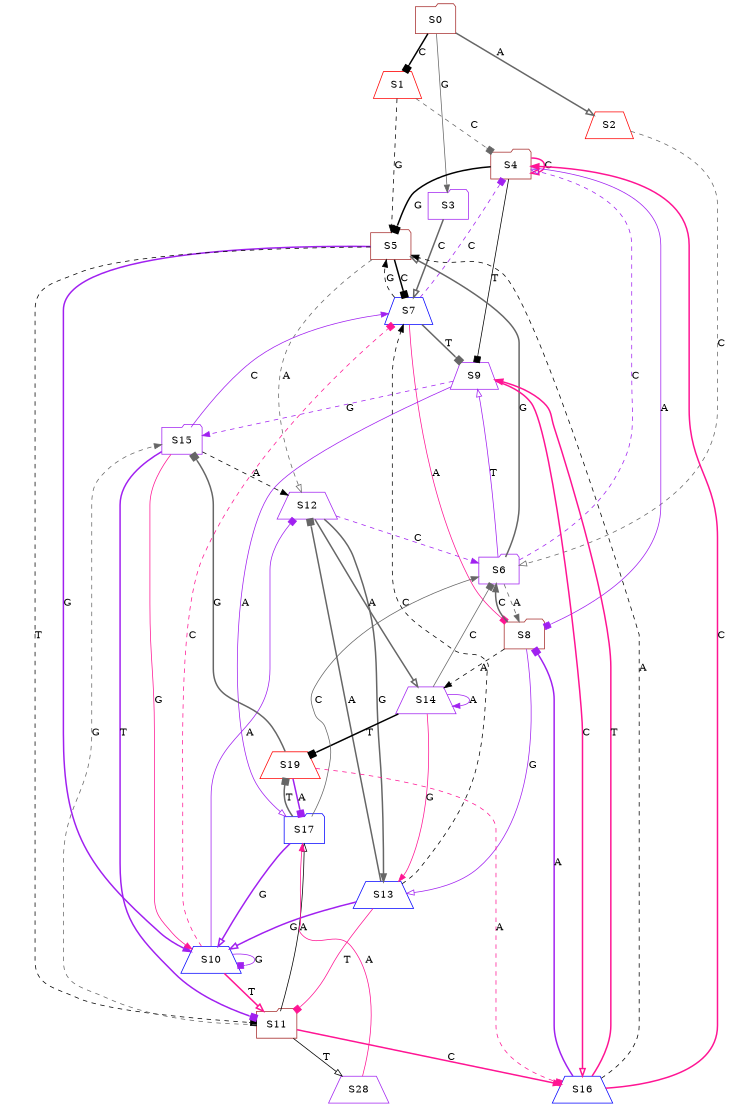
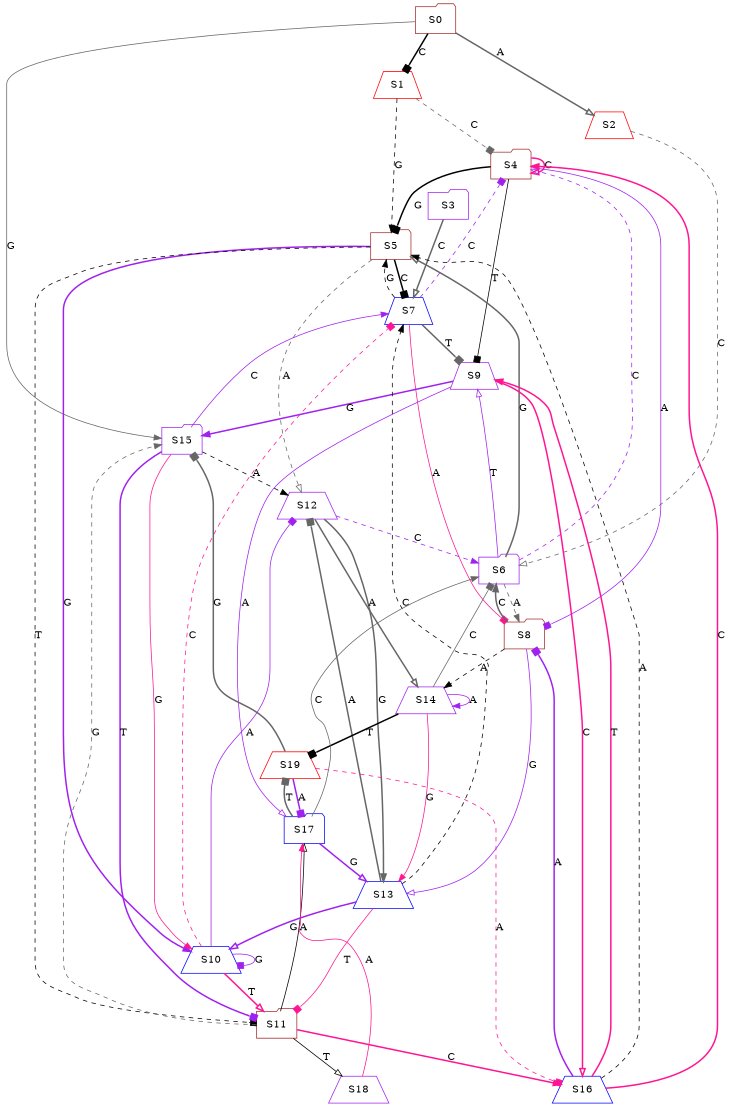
edge "S0" -> "S3": now "S0" -> "S15"
edge "S9" -> "S15": style dashed -> bold
edge "S17" -> "S10": now "S17" -> "S13"
node "S28": label "S28" -> "S18"
